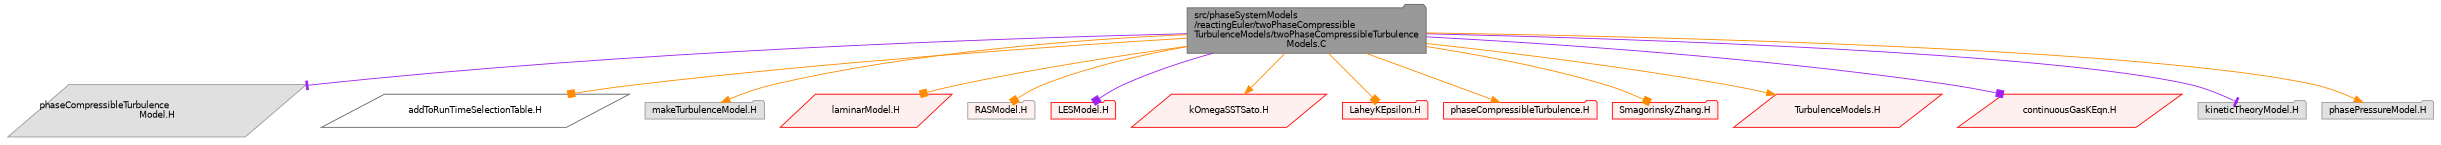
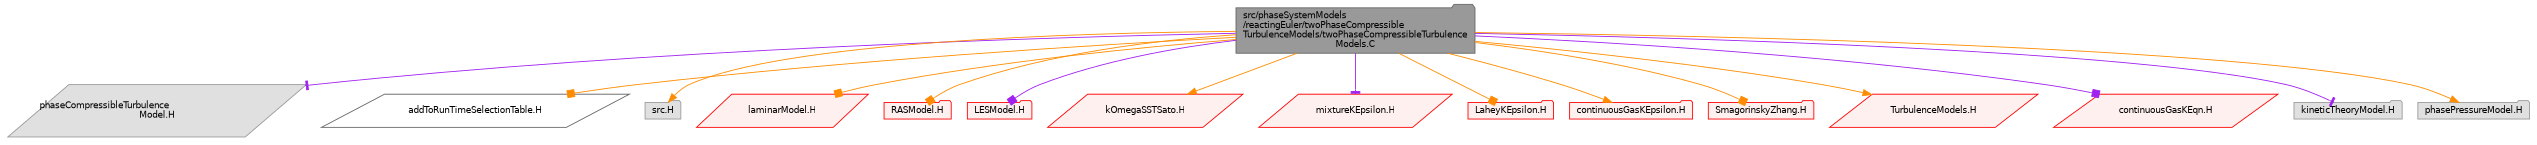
node "makeTurbulenceModel.H": label "makeTurbulenceModel.H" -> "src.H"
node "RASModel.H": color grey60 -> red
node "mixtureKEpsilon.H": added
node "phaseCompressibleTurbulence.H": label "phaseCompressibleTurbulence.H" -> "continuousGasKEpsilon.H"
